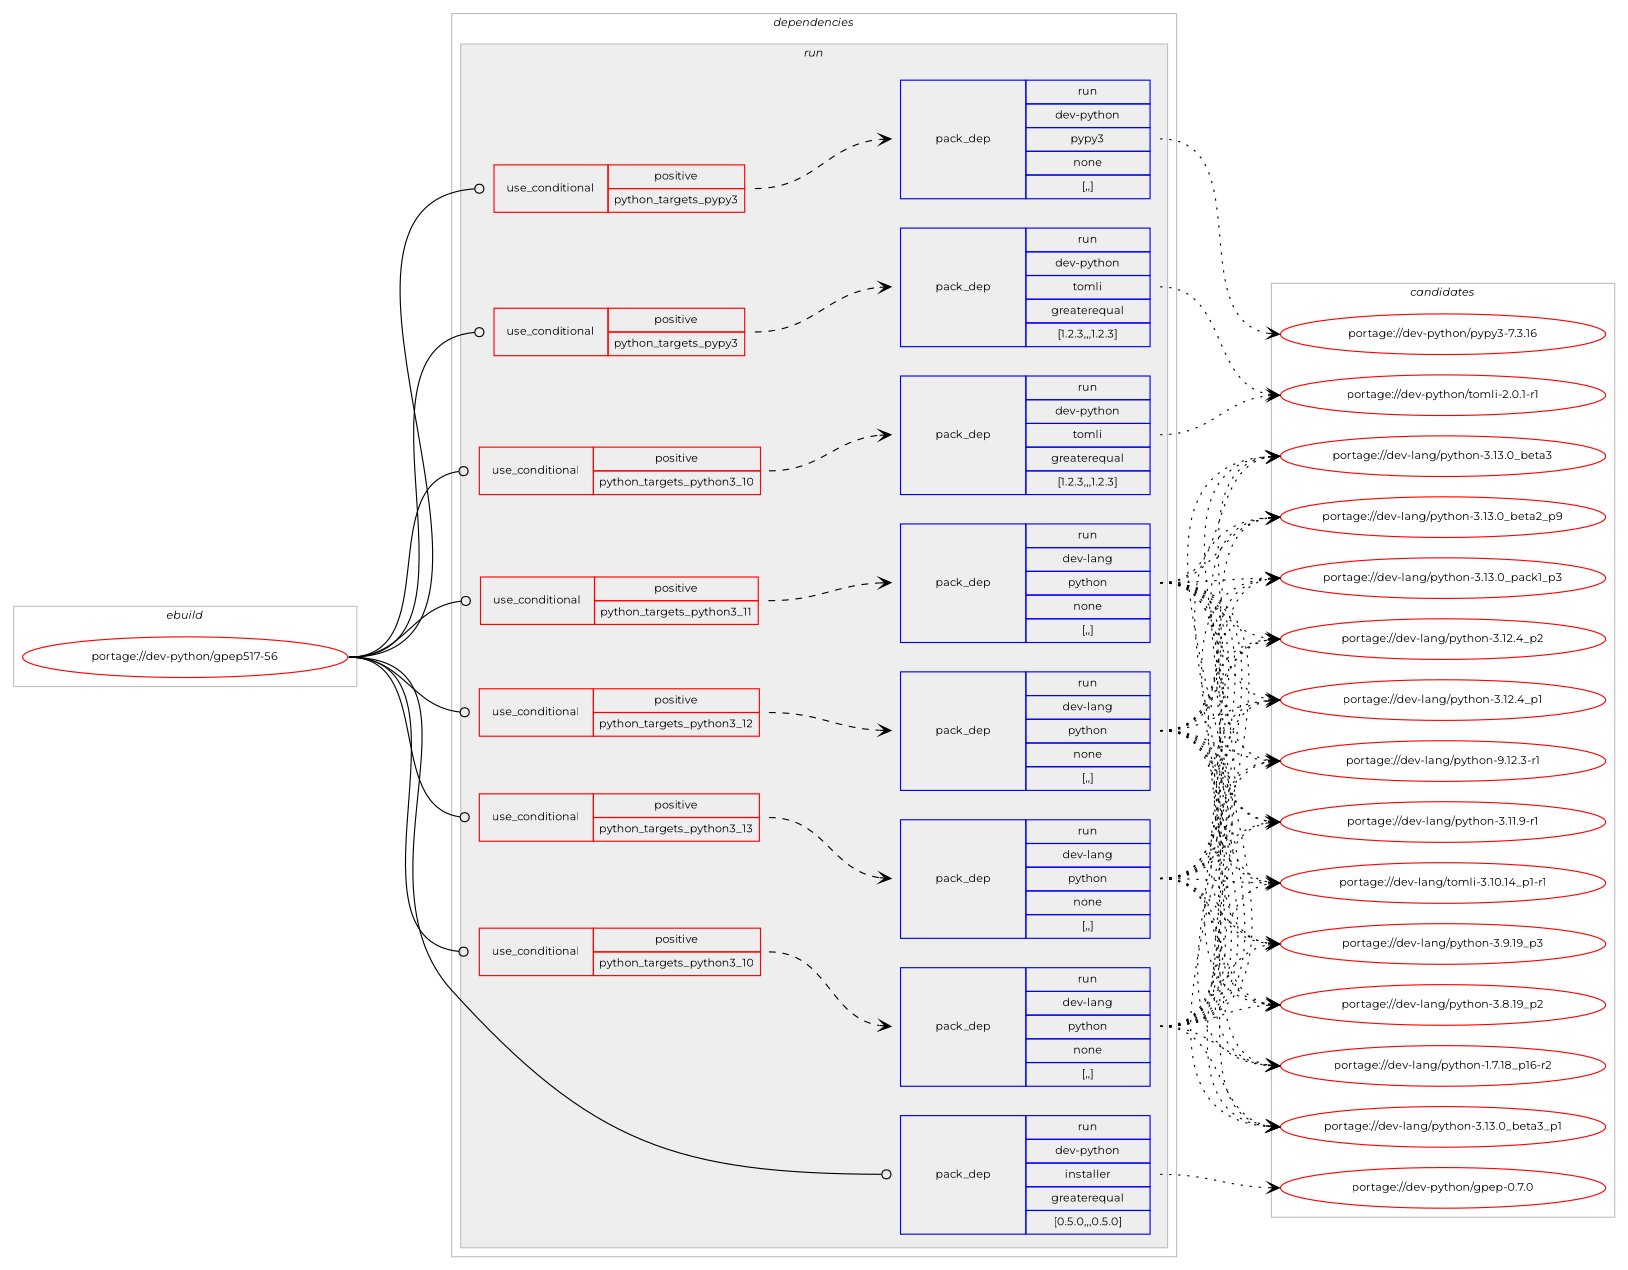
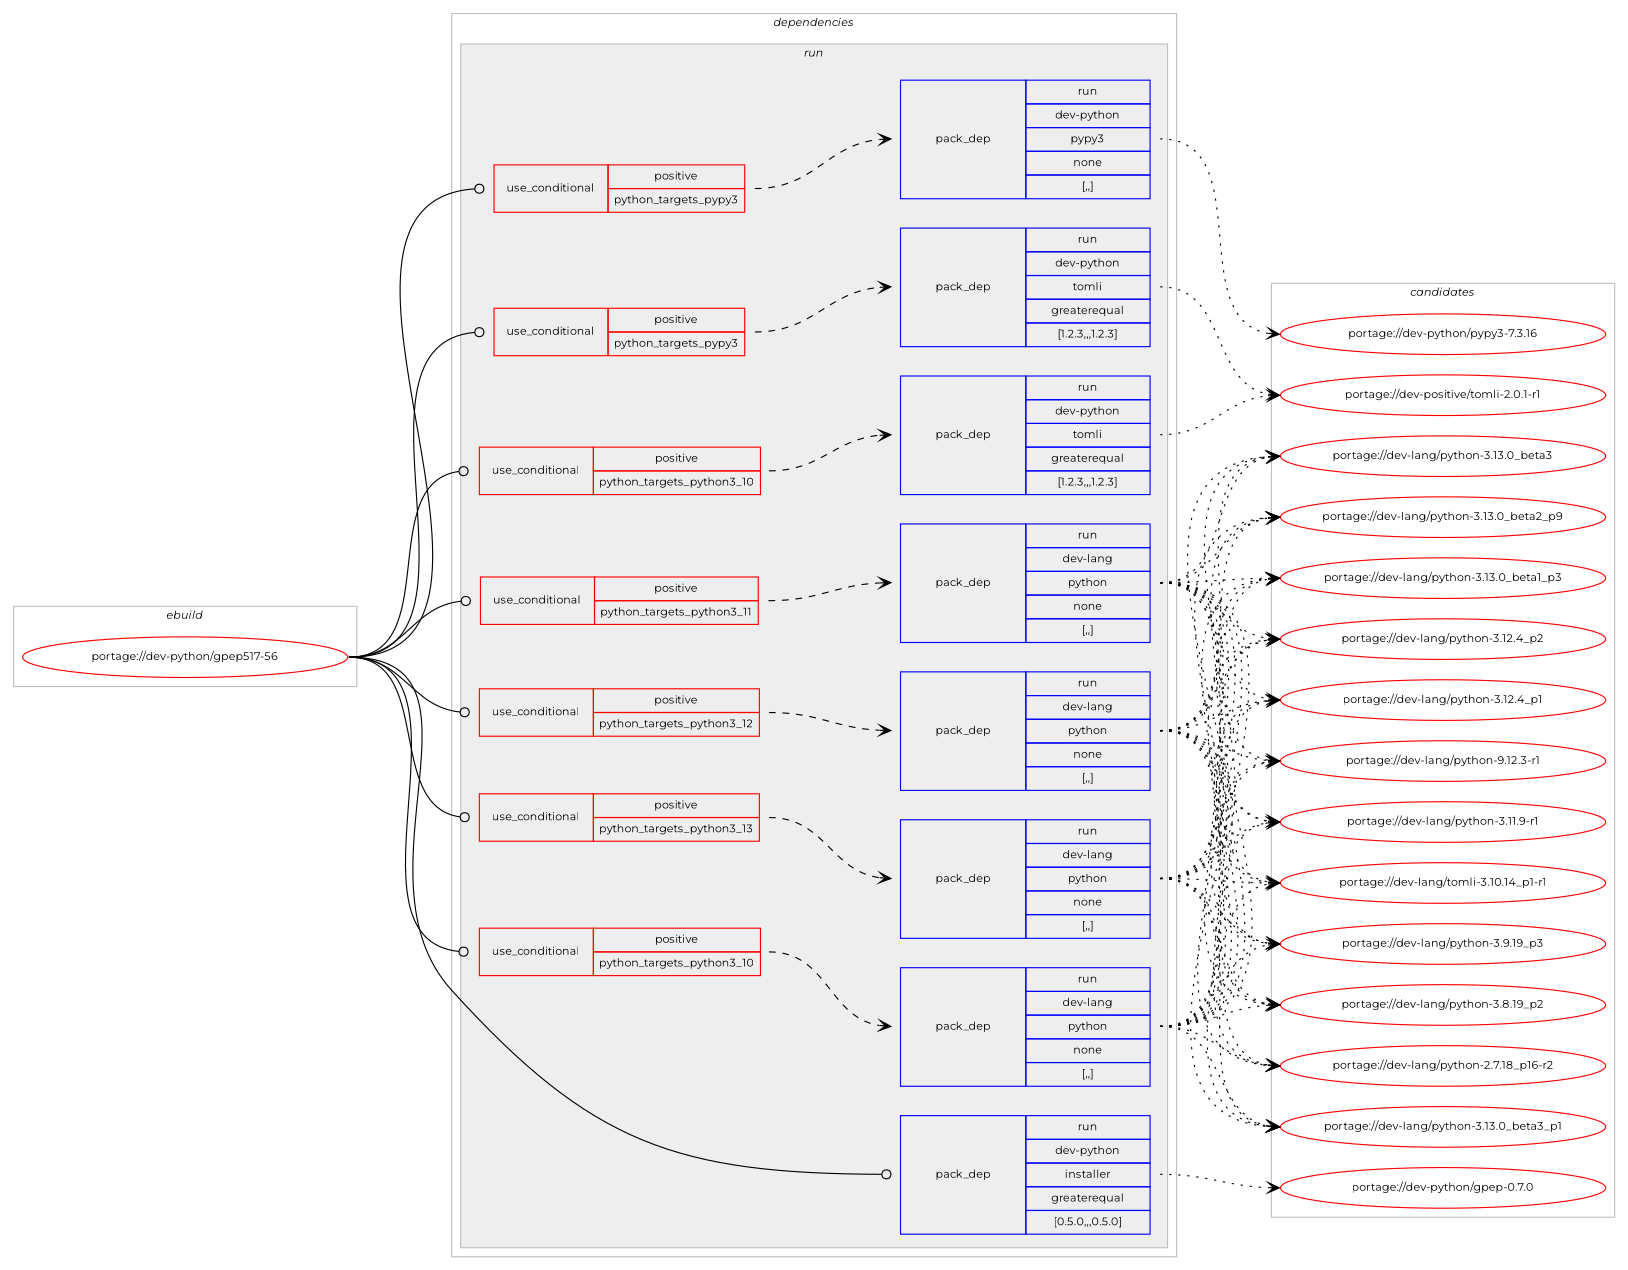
node "portage://dev-python/tomli-2.0.1-r1": label "portage://dev-python/tomli-2.0.1-r1" -> "portage://dev-positive/tomli-2.0.1-r1"
node "portage://dev-lang/python-3.13.0_pack1_p3": label "portage://dev-lang/python-3.13.0_pack1_p3" -> "portage://dev-lang/python-3.13.0_beta1_p3"
node "portage://dev-lang/python-1.7.18_p16-r2": label "portage://dev-lang/python-1.7.18_p16-r2" -> "portage://dev-lang/python-2.7.18_p16-r2"
